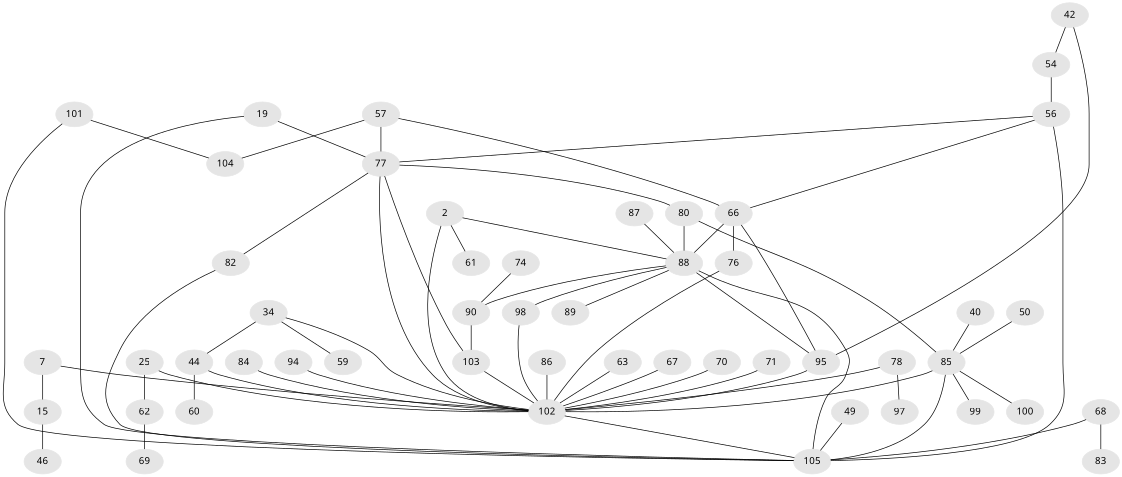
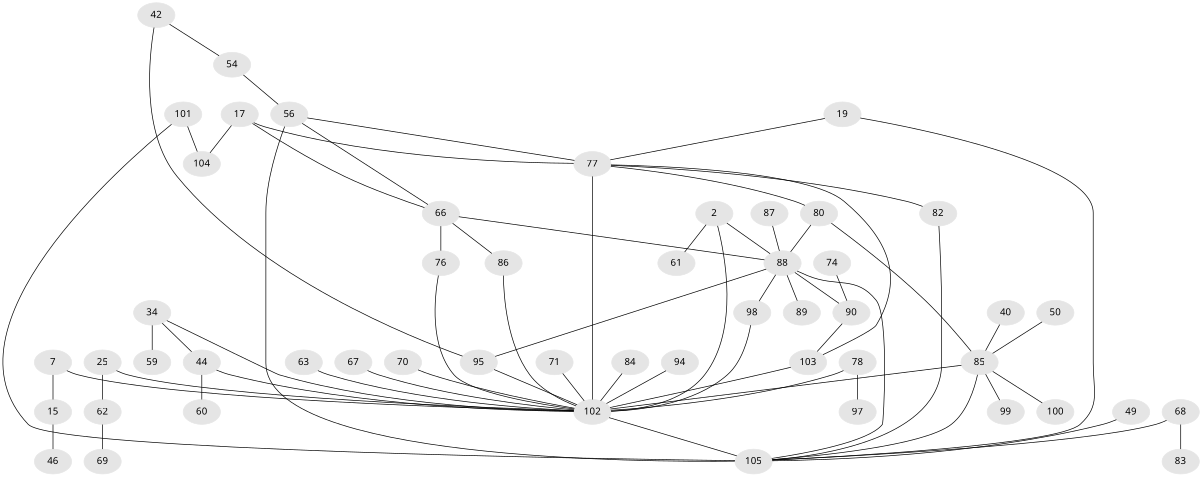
node "57": label "57" -> "17"
edge "66" -- "95": now "66" -- "86"
